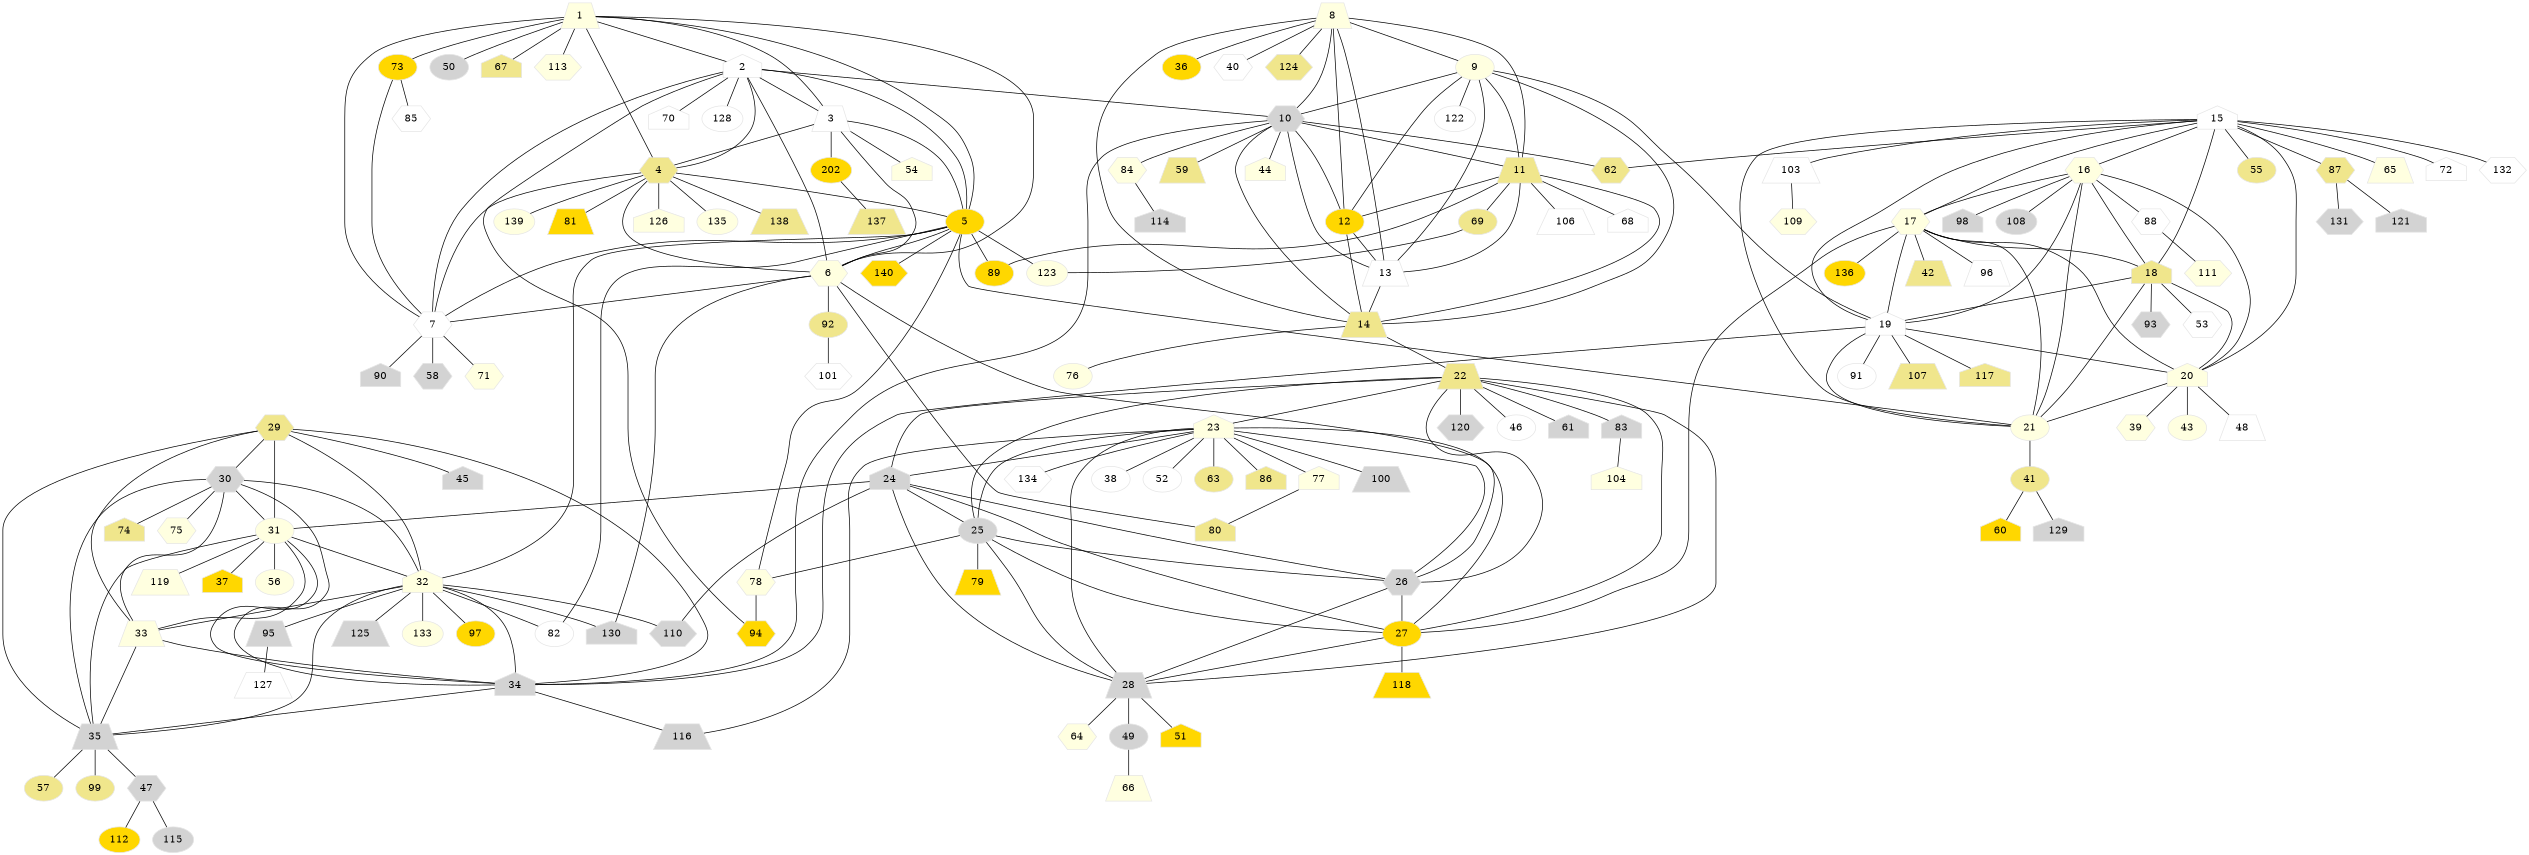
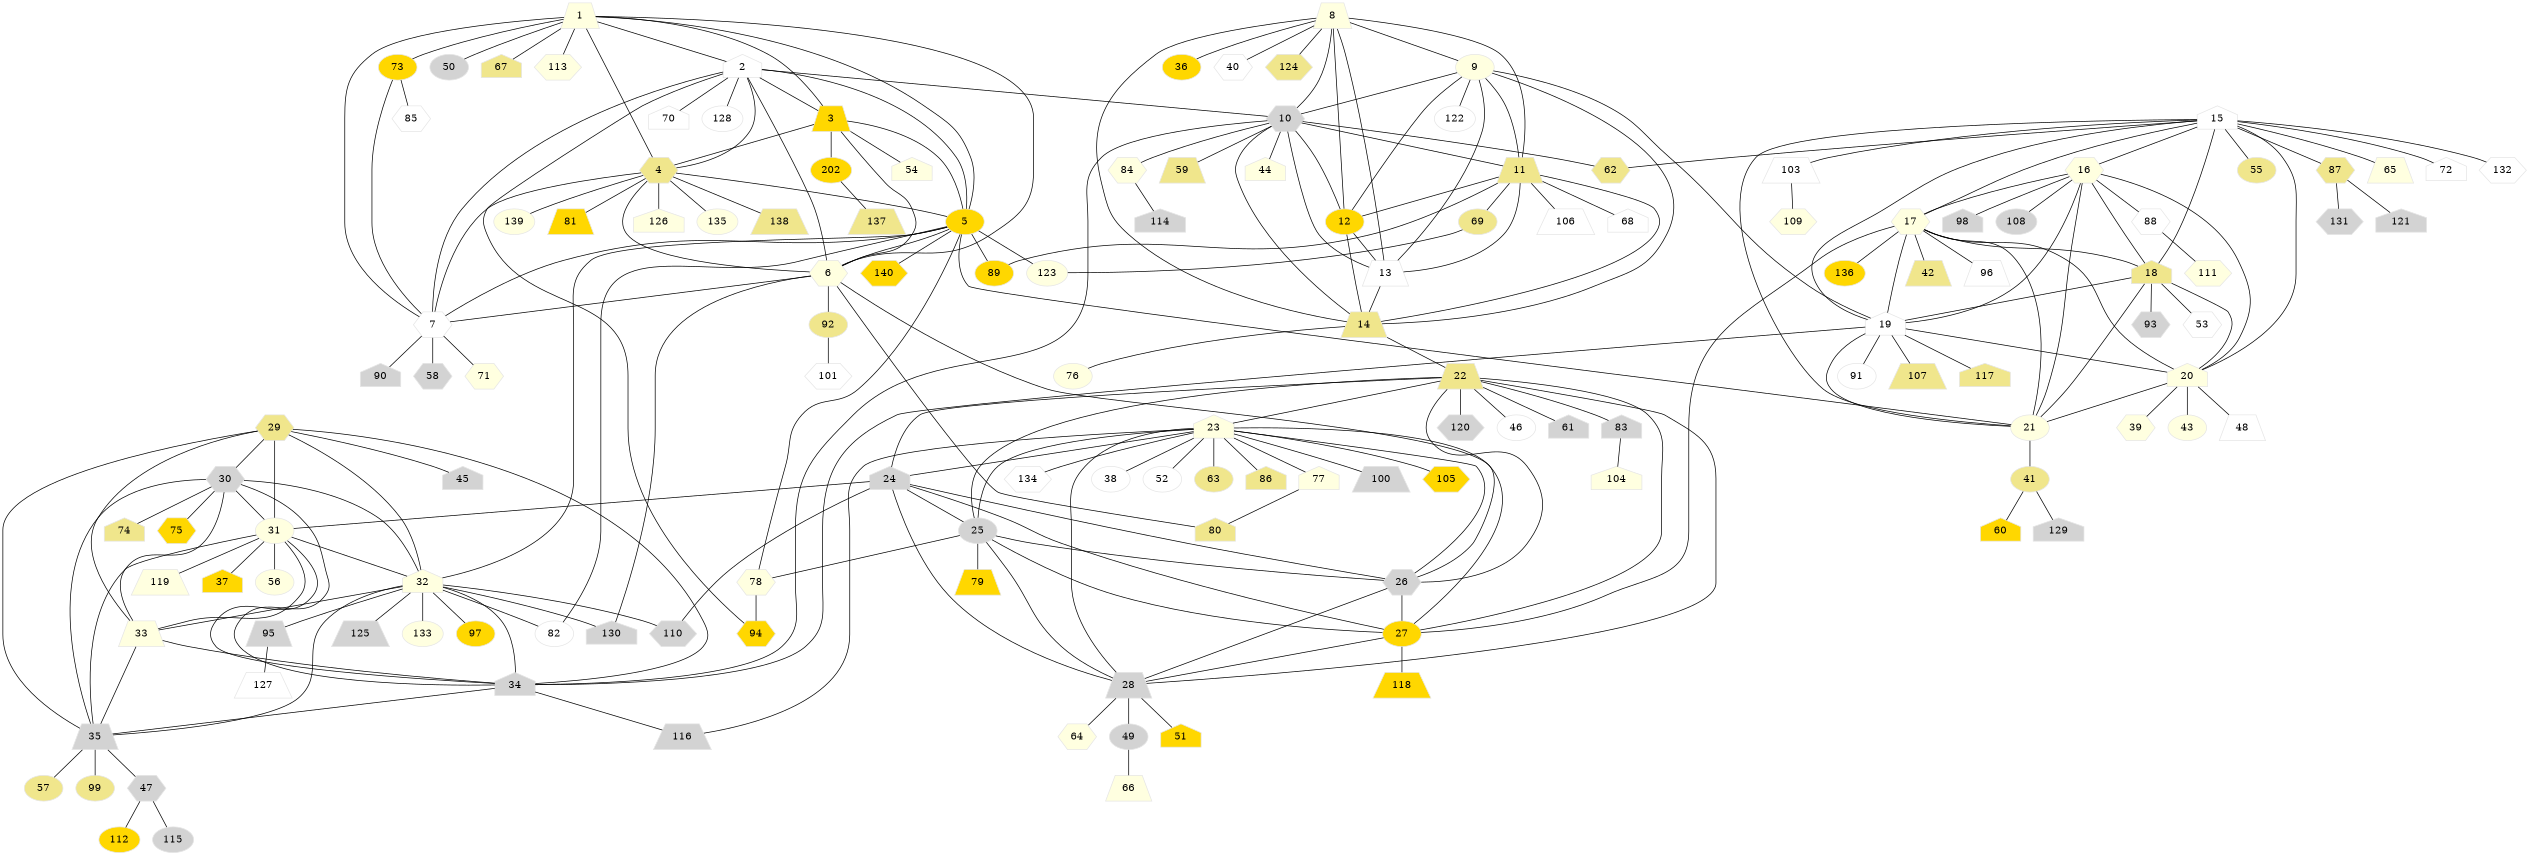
node "3": fillcolor white -> gold
node "105": added
node "75": fillcolor lightyellow -> gold
